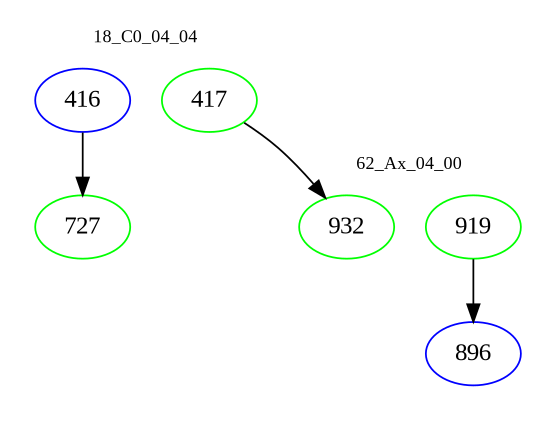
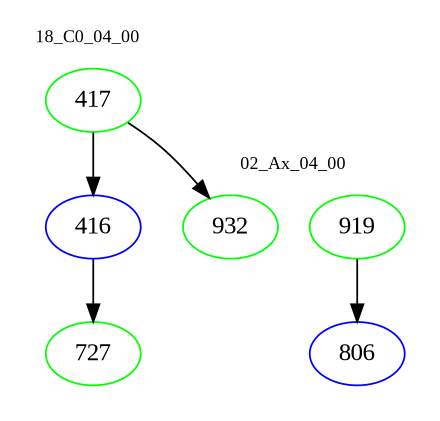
cluster "18_C0_04_04": label "18_C0_04_04" -> "18_C0_04_00"
edge "417" -> "416": added
cluster "62_Ax_04_00": label "62_Ax_04_00" -> "02_Ax_04_00"
node "896": label "896" -> "806"
